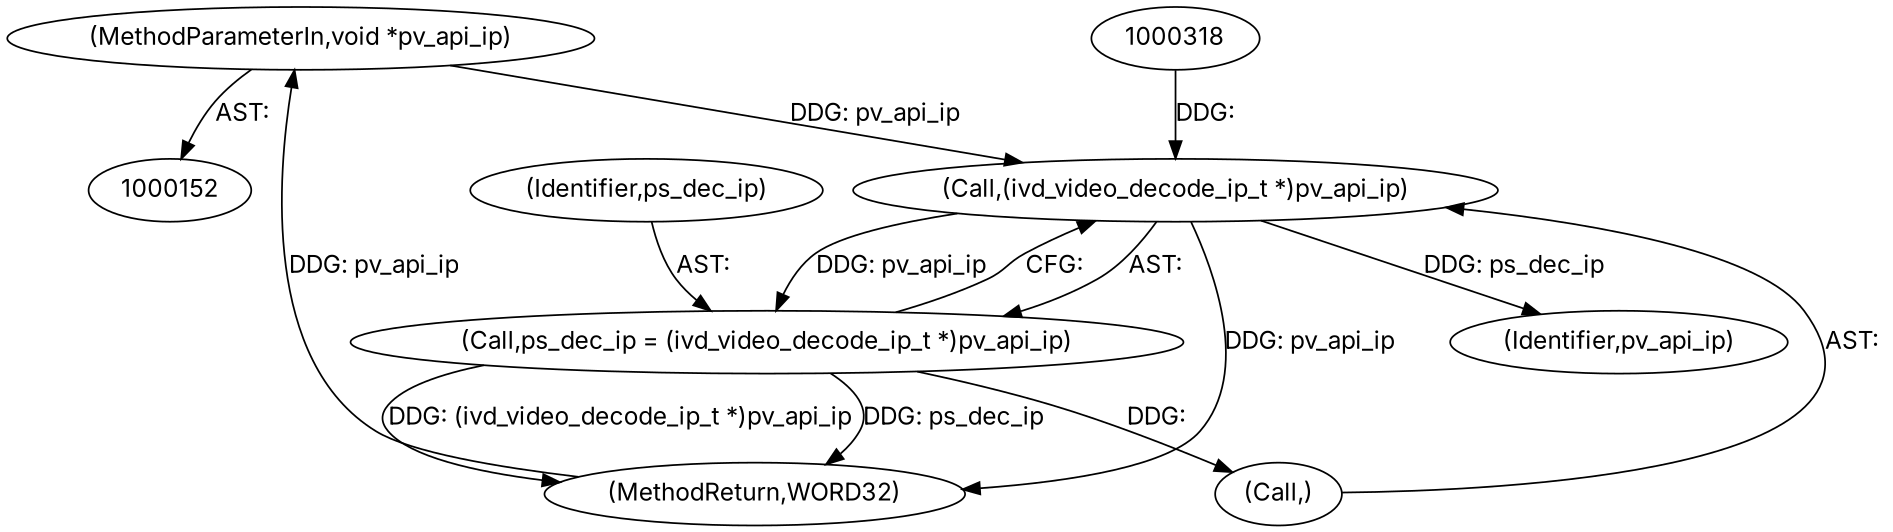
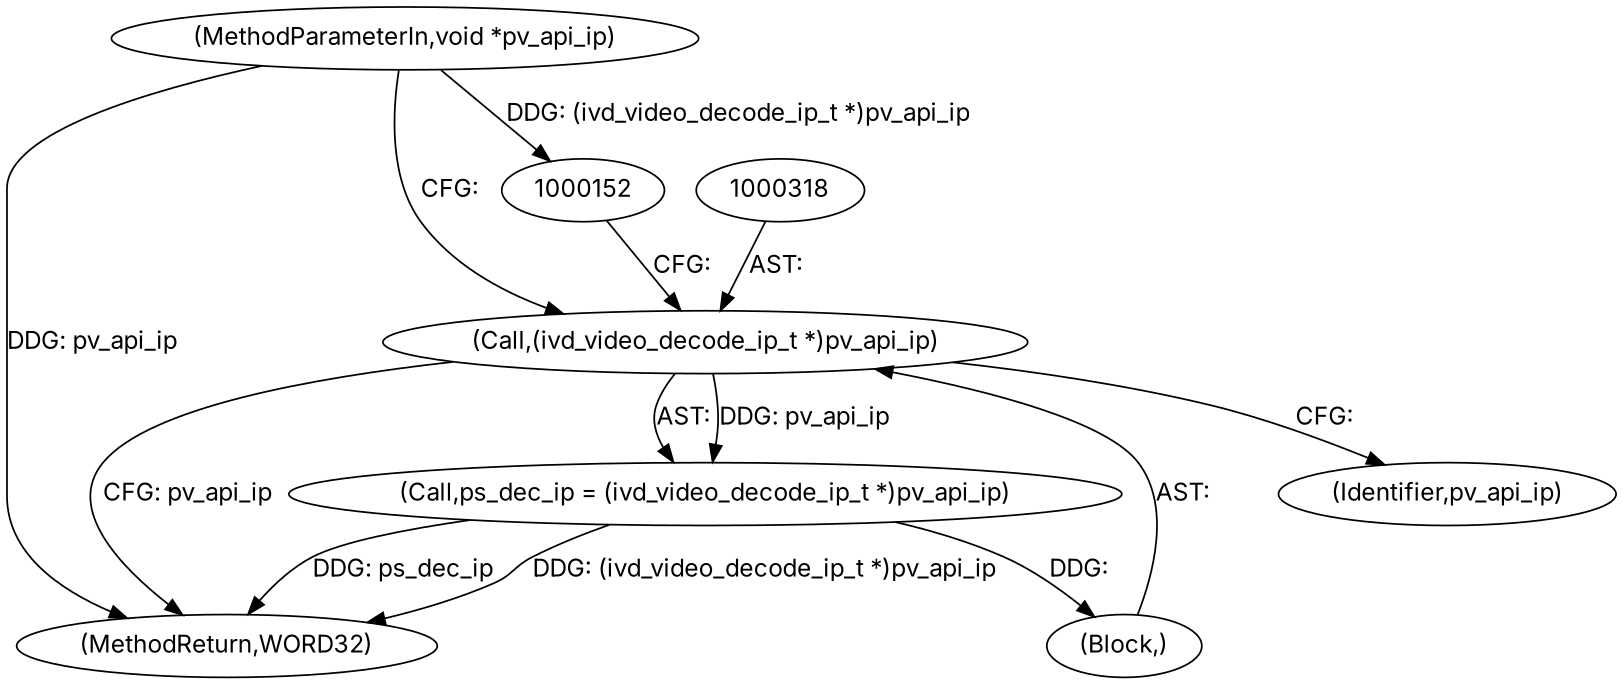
edge "(MethodParameterIn,void *pv_api_ip)" -> "1000152": label "AST: " -> "DDG: (ivd_video_decode_ip_t *)pv_api_ip"
edge "(MethodParameterIn,void *pv_api_ip)" -> "(Call,(ivd_video_decode_ip_t *)pv_api_ip)": label "DDG: pv_api_ip" -> "CFG: "
edge "1000318" -> "(Call,(ivd_video_decode_ip_t *)pv_api_ip)": label "DDG: " -> "AST: "
node "(Identifier,ps_dec_ip)": removed
edge "(Call,(ivd_video_decode_ip_t *)pv_api_ip)" -> "(Identifier,pv_api_ip)": label "DDG: ps_dec_ip" -> "CFG: "
edge "(Call,ps_dec_ip = (ivd_video_decode_ip_t *)pv_api_ip)" -> "(Call,(ivd_video_decode_ip_t *)pv_api_ip)": now "1000152" -> "(Call,(ivd_video_decode_ip_t *)pv_api_ip)"
edge "(Call,(ivd_video_decode_ip_t *)pv_api_ip)" -> "(MethodReturn,WORD32)": label "DDG: pv_api_ip" -> "CFG: pv_api_ip"
edge "(MethodReturn,WORD32)" -> "(MethodParameterIn,void *pv_api_ip)": reversed
node "(Call,)": label "(Call,)" -> "(Block,)"
